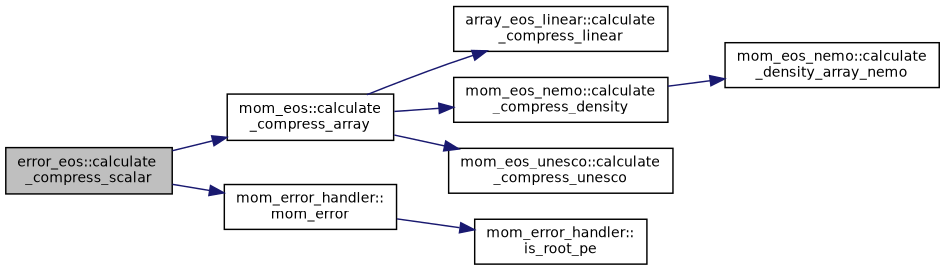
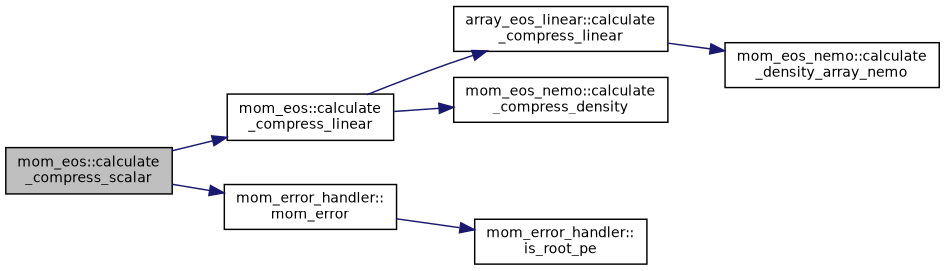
edge "mom_eos_nemo::calculate _compress_density" -> "mom_eos_nemo::calculate _density_array_nemo": now "array_eos_linear::calculate _compress_linear" -> "mom_eos_nemo::calculate _density_array_nemo"
node "mom_eos::calculate _compress_array": label "mom_eos::calculate _compress_array" -> "mom_eos::calculate _compress_linear"
node "error_eos::calculate _compress_scalar": label "error_eos::calculate _compress_scalar" -> "mom_eos::calculate _compress_scalar"
node "mom_eos_unesco::calculate _compress_unesco": removed
